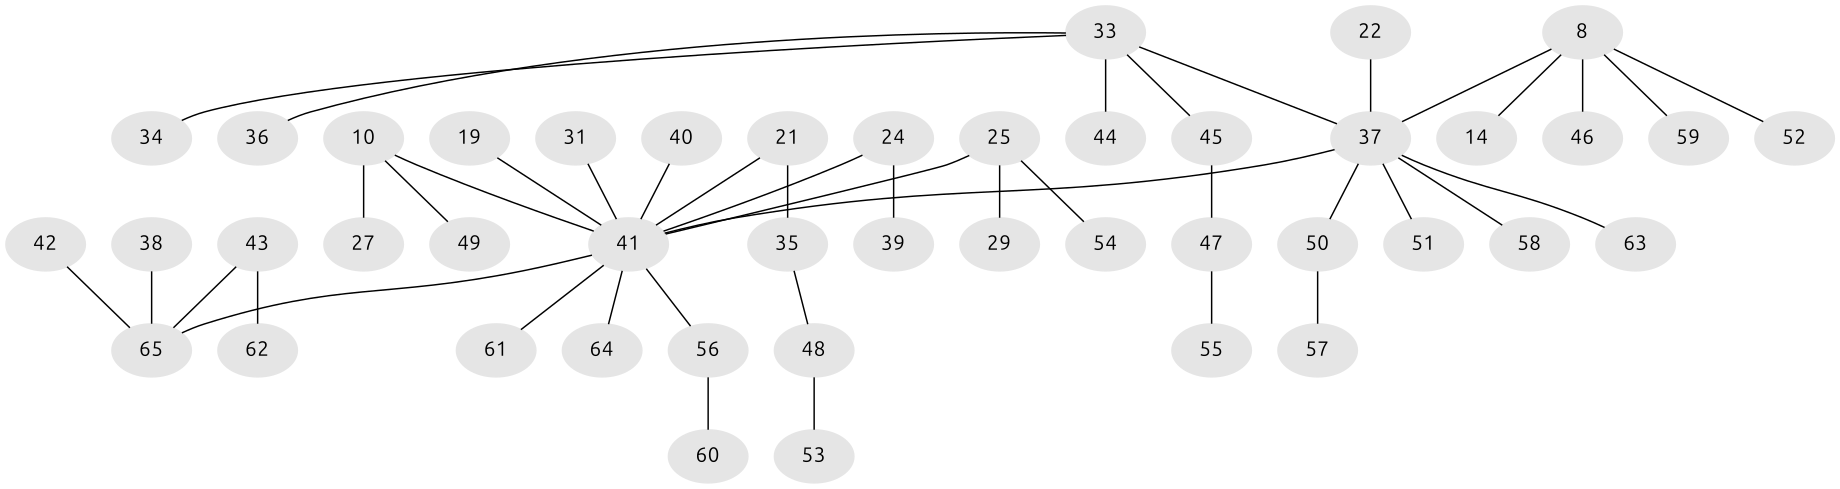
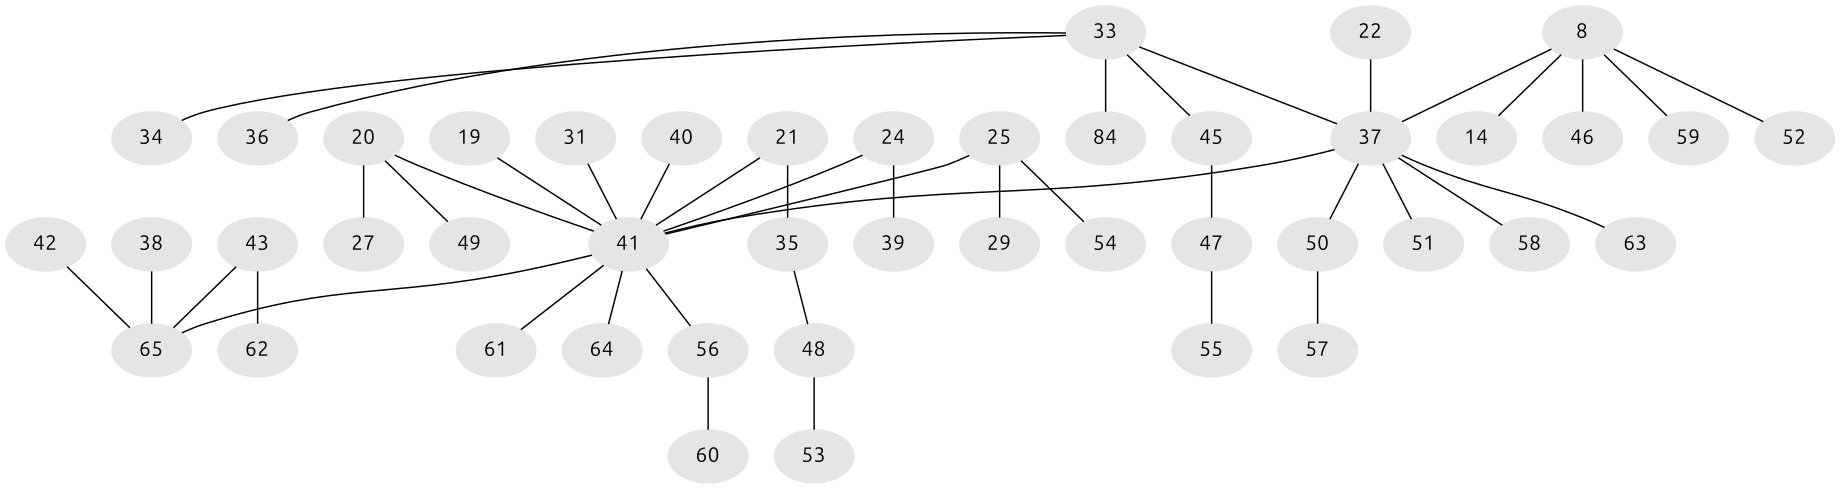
node "10": label "10" -> "20"
node "44": label "44" -> "84"
